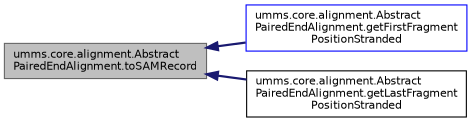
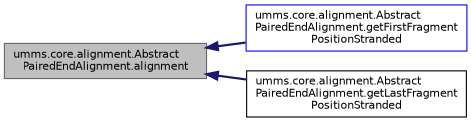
node "umms.core.alignment.Abstract PairedEndAlignment.toSAMRecord": label "umms.core.alignment.Abstract PairedEndAlignment.toSAMRecord" -> "umms.core.alignment.Abstract PairedEndAlignment.alignment"
